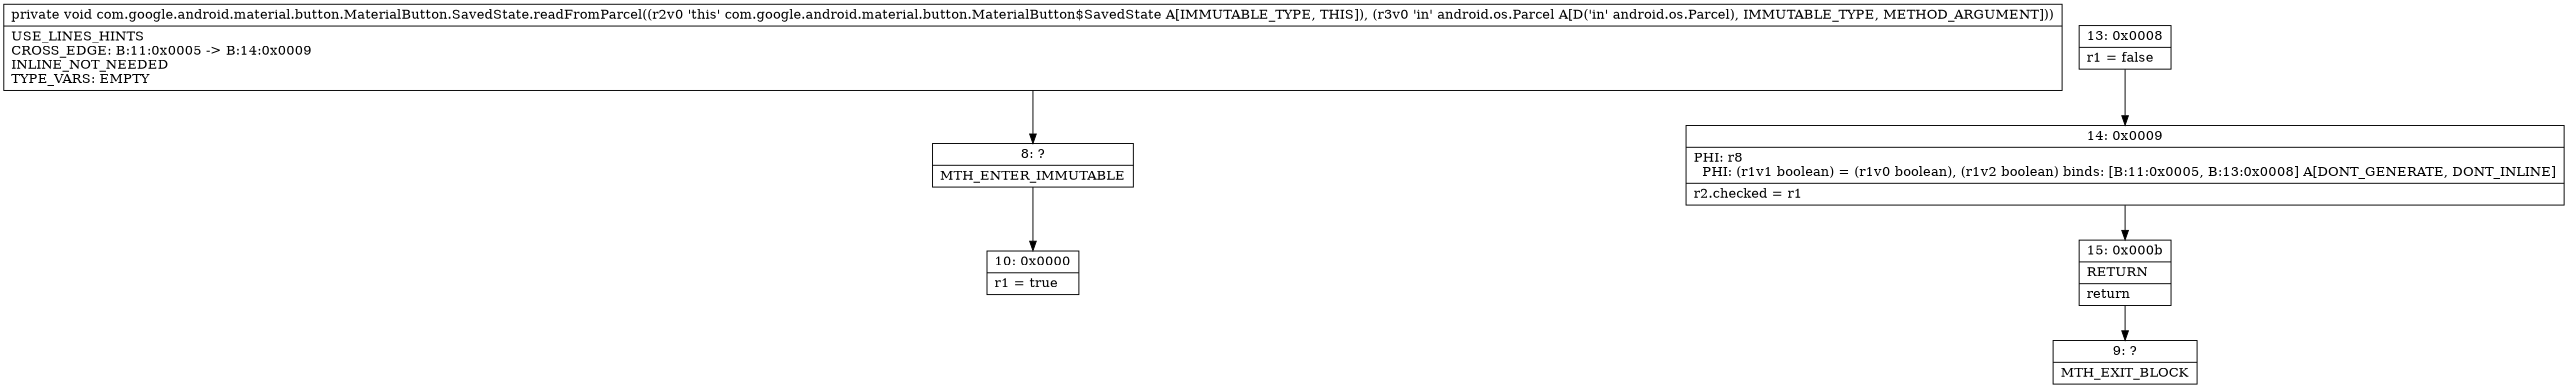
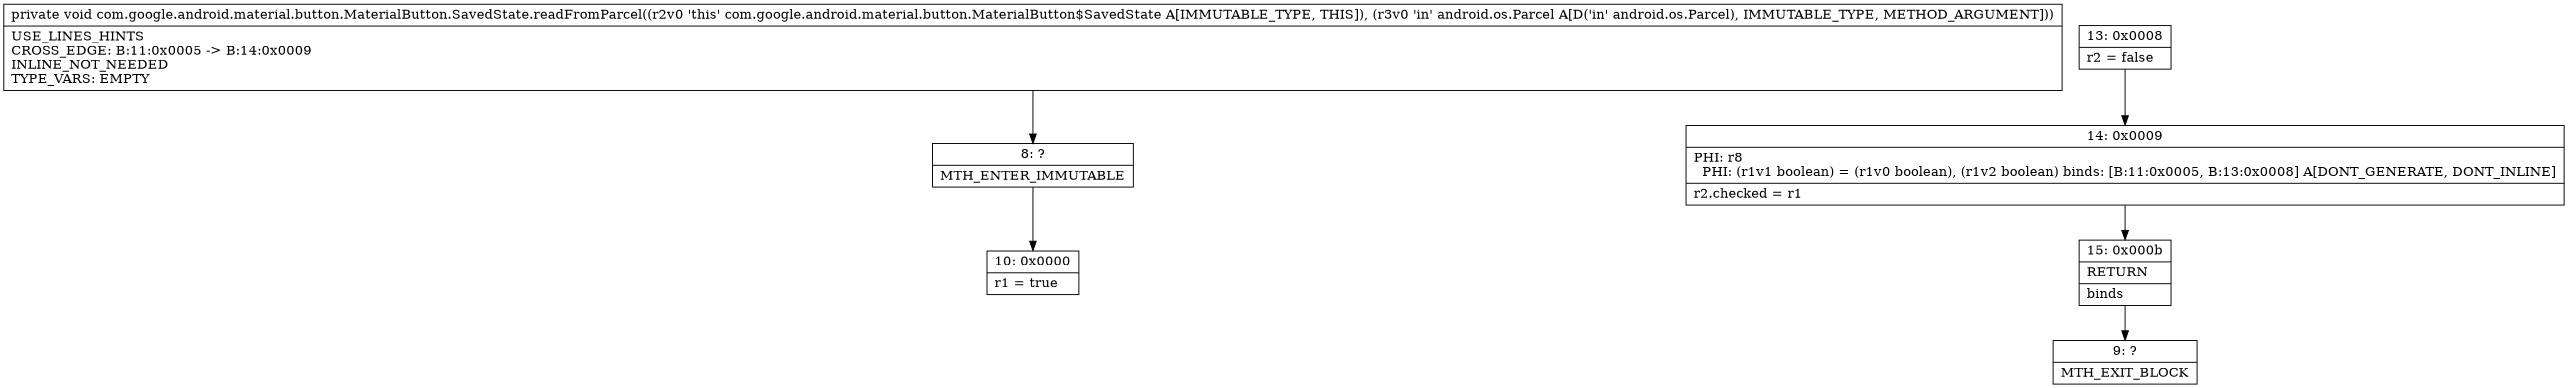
node "13: 0x0008": text "r1 = false" -> "r2 = false"
node "15: 0x000b": text "return" -> "binds"
